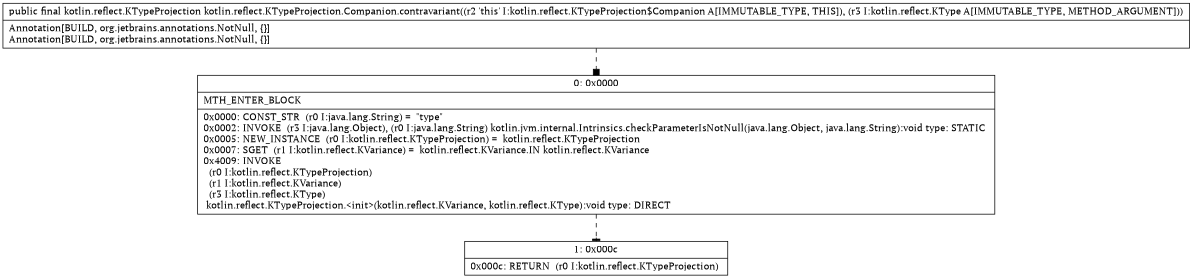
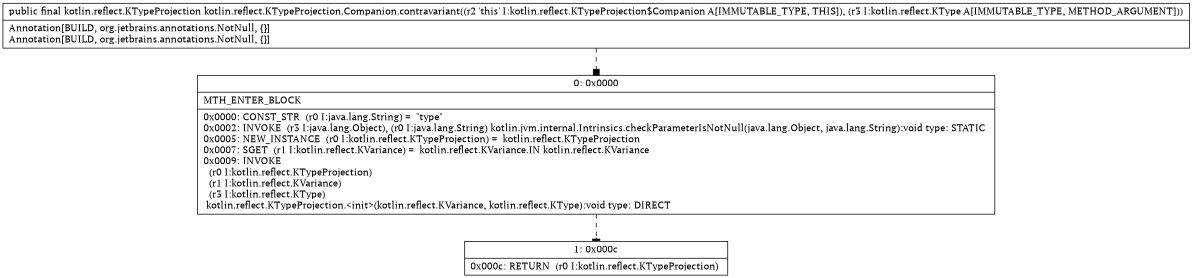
node "0: 0x0000": text "0x4009: INVOKE" -> "0x0009: INVOKE"
